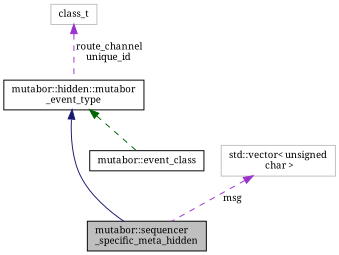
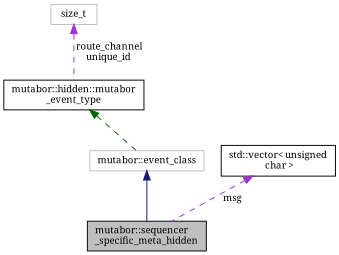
node "class_t": label "class_t" -> "size_t"
node "mutabor::event_class": color black -> grey75
node "std::vector< unsigned char >": color grey75 -> black
edge "mutabor::sequencer _specific_meta_hidden" -> "mutabor::hidden::mutabor _event_type": now "mutabor::sequencer _specific_meta_hidden" -> "mutabor::event_class"
